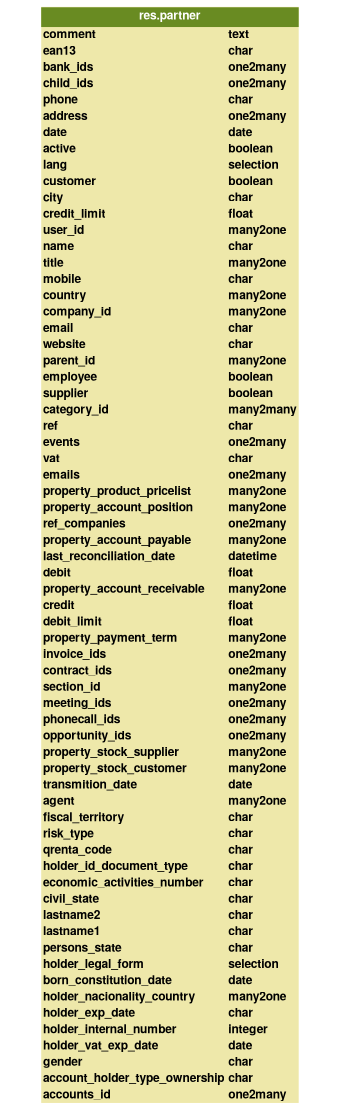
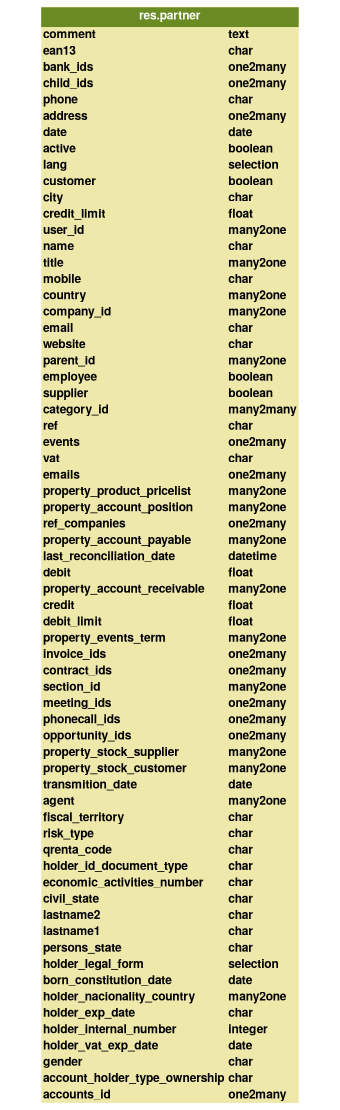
node "res.partner": text "property_payment_term" -> "property_events_term"
